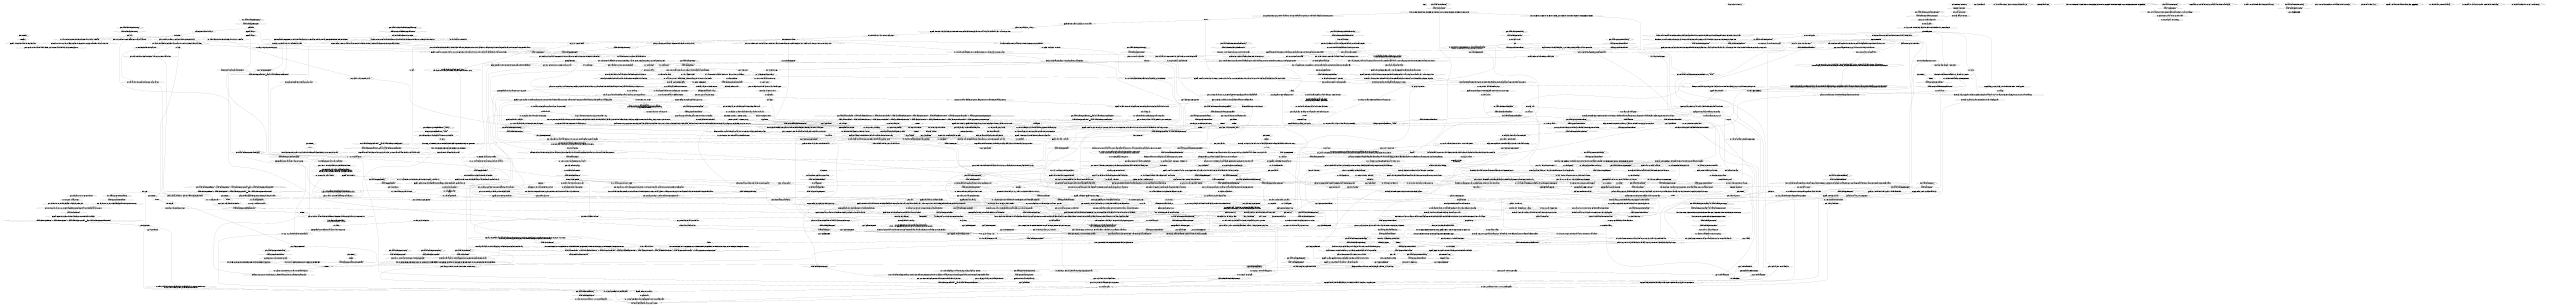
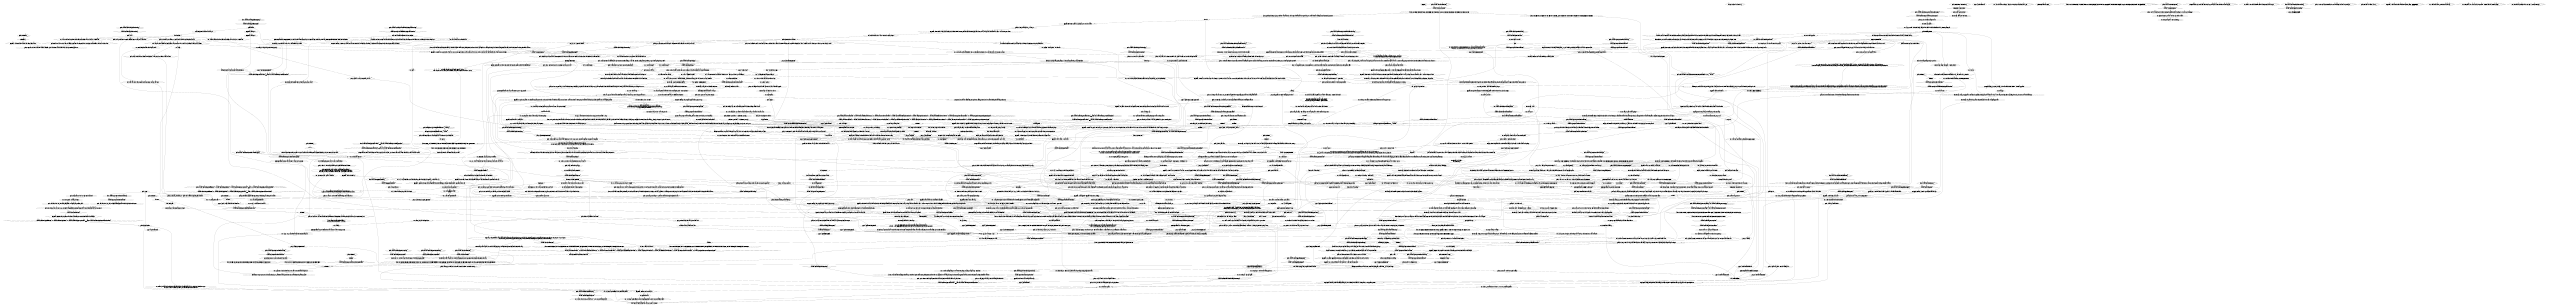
node "START": label "START" -> "VIGILANT"
